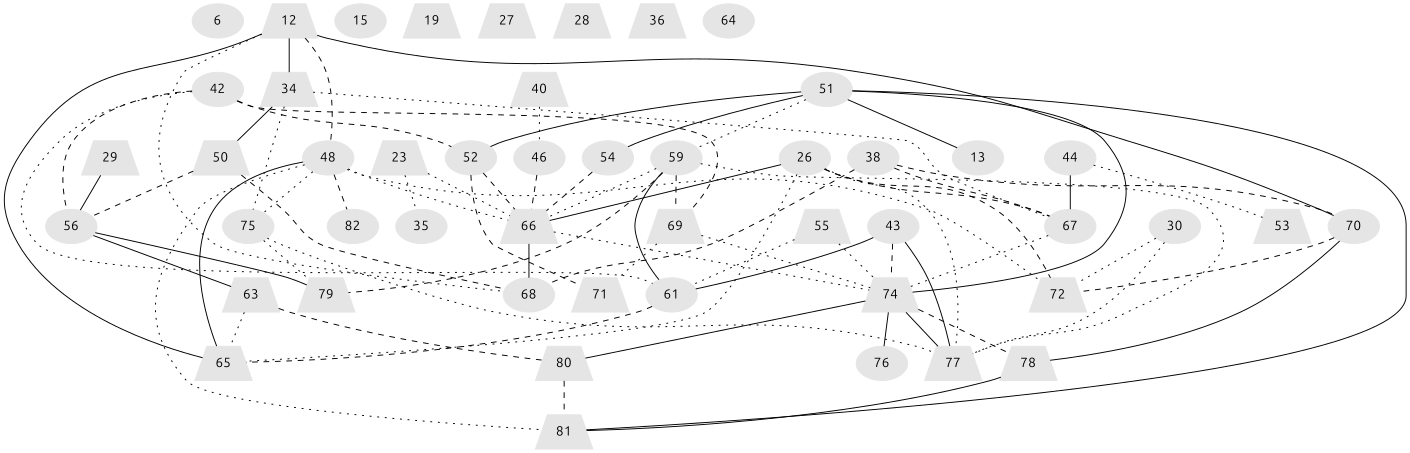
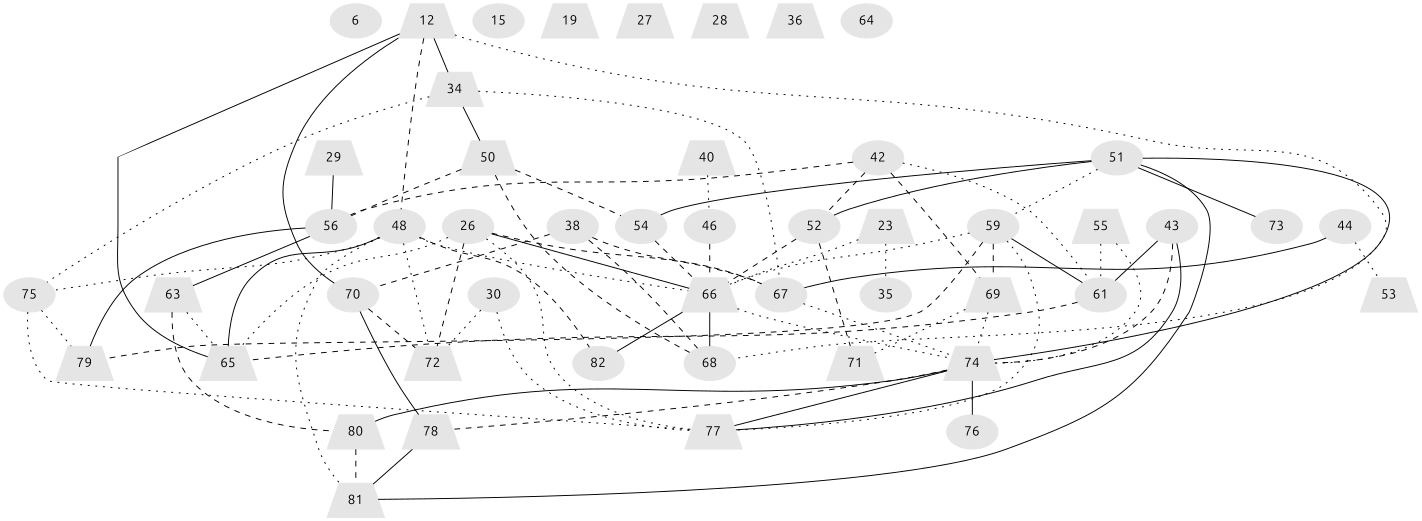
node "13": label "13" -> "73"
edge "50" -- "54": added
edge "66" -- "82": added
